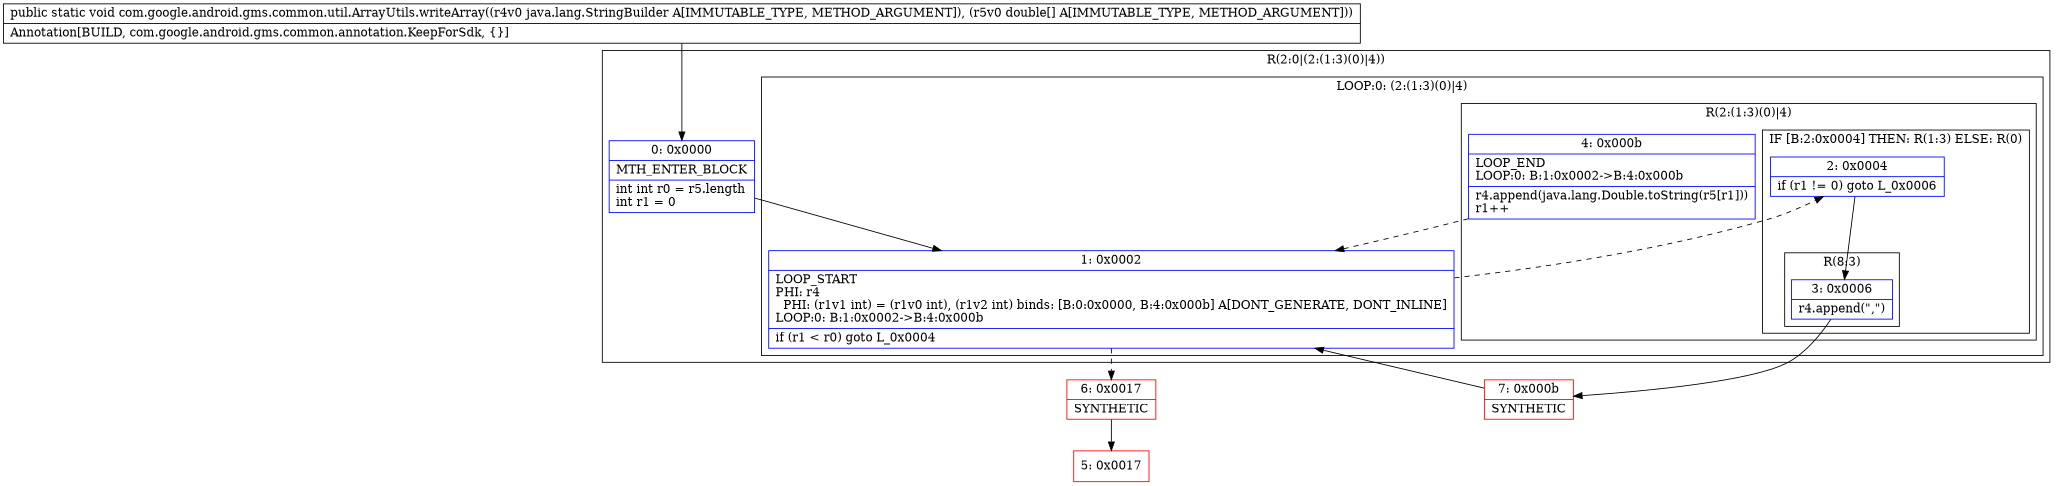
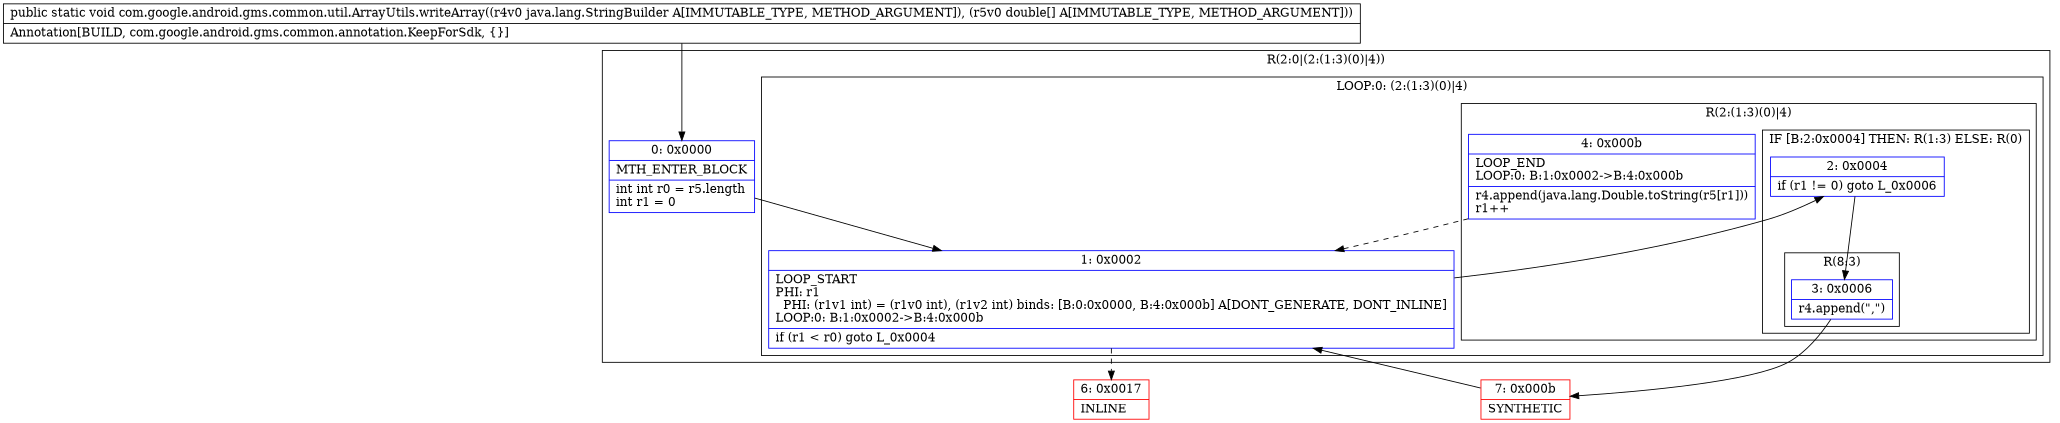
edge "1: 0x0002" -> "2: 0x0004": style dashed -> solid
node "1: 0x0002": text "PHI: r4" -> "PHI: r1"
node "6: 0x0017": text "SYNTHETIC" -> "INLINE"
node "5: 0x0017": removed
